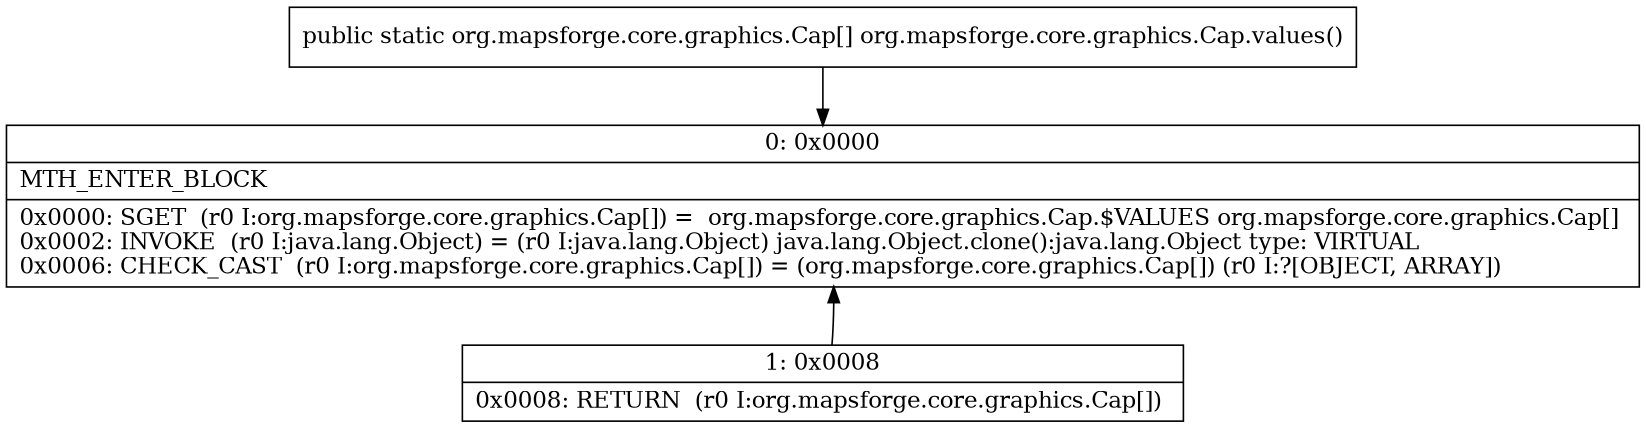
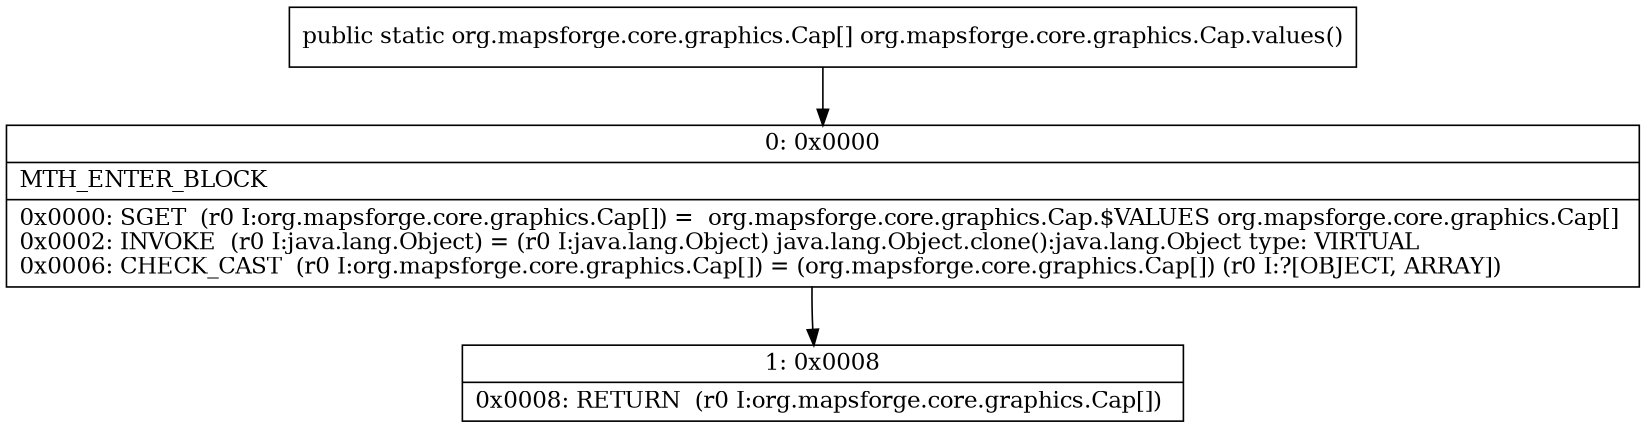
edge "1: 0x0008" -> "0: 0x0000": reversed
